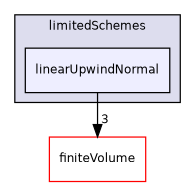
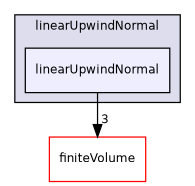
cluster "limitedSchemes": label "limitedSchemes" -> "linearUpwindNormal"
